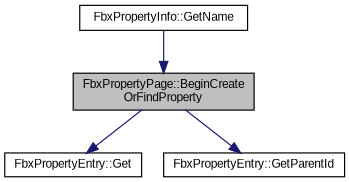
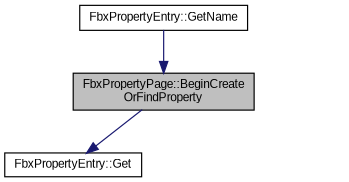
node "FbxPropertyInfo::GetName": label "FbxPropertyInfo::GetName" -> "FbxPropertyEntry::GetName"
node "FbxPropertyEntry::GetParentId": removed
